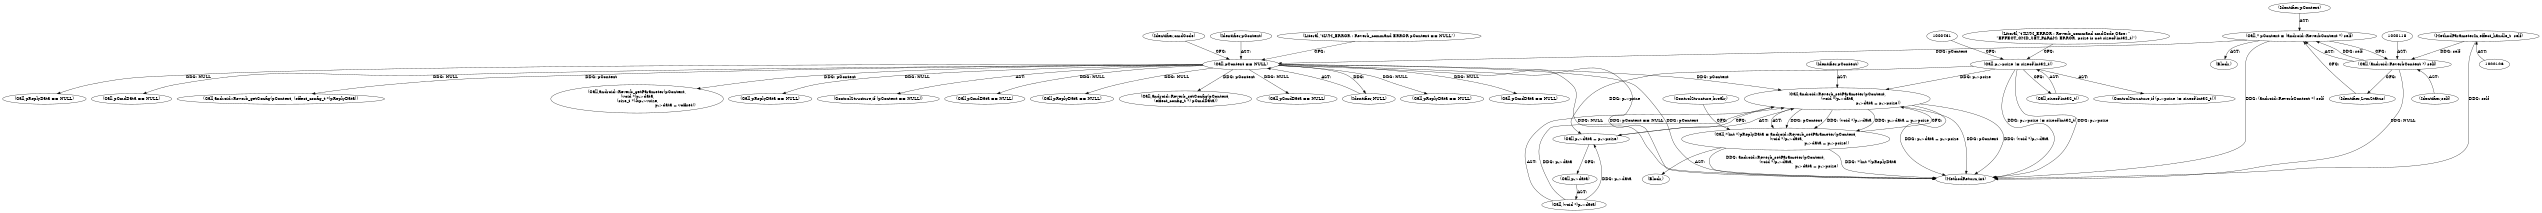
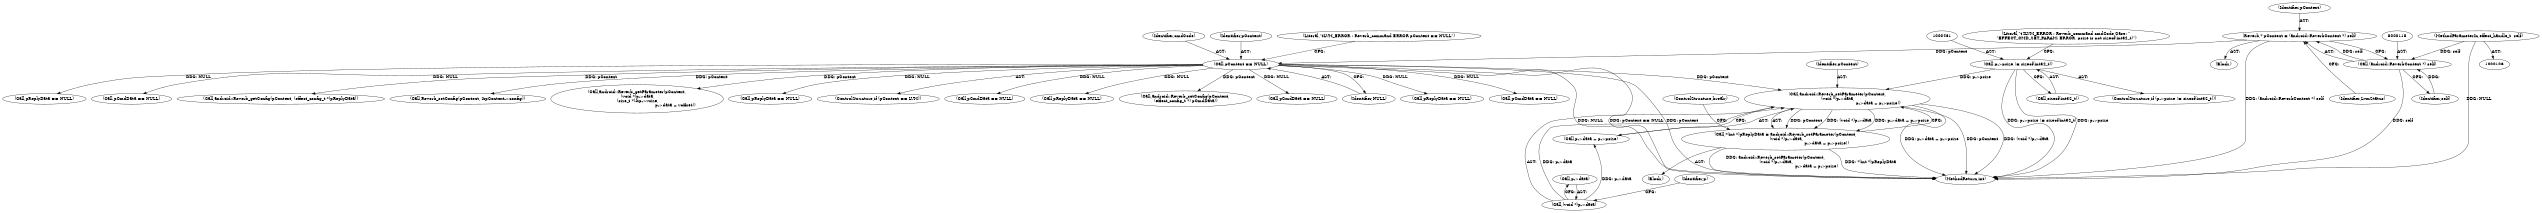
node "(Call,* pContext = (android::ReverbContext *) self)": label "(Call,* pContext = (android::ReverbContext *) self)" -> "(Reverb,* pContext = (android::ReverbContext *) self)"
node "1000118": label "1000118" -> "8000118"
edge "(Identifier,cmdCode)" -> "(Call,pContext == NULL)": label "CFG: " -> "AST: "
edge "1000431" -> "(Call,p->psize != sizeof(int32_t))": label "CFG: " -> "AST: "
edge "1000106" -> "(MethodParameterIn,effect_handle_t  self)": reversed
edge "(Call,p->psize != sizeof(int32_t))" -> "(Call,p->data + p->psize)": removed, label "DDG: p->psize"
edge "(Call,pContext == NULL)" -> "(Identifier,NULL)": label "DDG: " -> "CFG: "
edge "(Identifier,self)" -> "(Call,(android::ReverbContext *) self)": label "AST: " -> "DDG: "
edge "(Call,(android::ReverbContext *) self)" -> "(Identifier,LvmStatus)": now "(Call,(android::ReverbContext *) self)" -> "(Identifier,self)"
node "(Call,Reverb_setConfig(pContext, &pContext->config))": added
node "(ControlStructure,if (pContext == NULL))": label "(ControlStructure,if (pContext == NULL))" -> "(ControlStructure,if (pContext == LVM))"
edge "(MethodParameterIn,effect_handle_t  self)" -> "(MethodReturn,int)": label "DDG: self" -> "DDG: NULL"
edge "(Call,(android::ReverbContext *) self)" -> "(MethodReturn,int)": label "DDG: NULL" -> "DDG: self"
edge "(Call,p->data + p->psize)" -> "(Call,p->data)": now "(Call,(void *)p->data)" -> "(Call,p->data)"
node "(Identifier,p)": added
